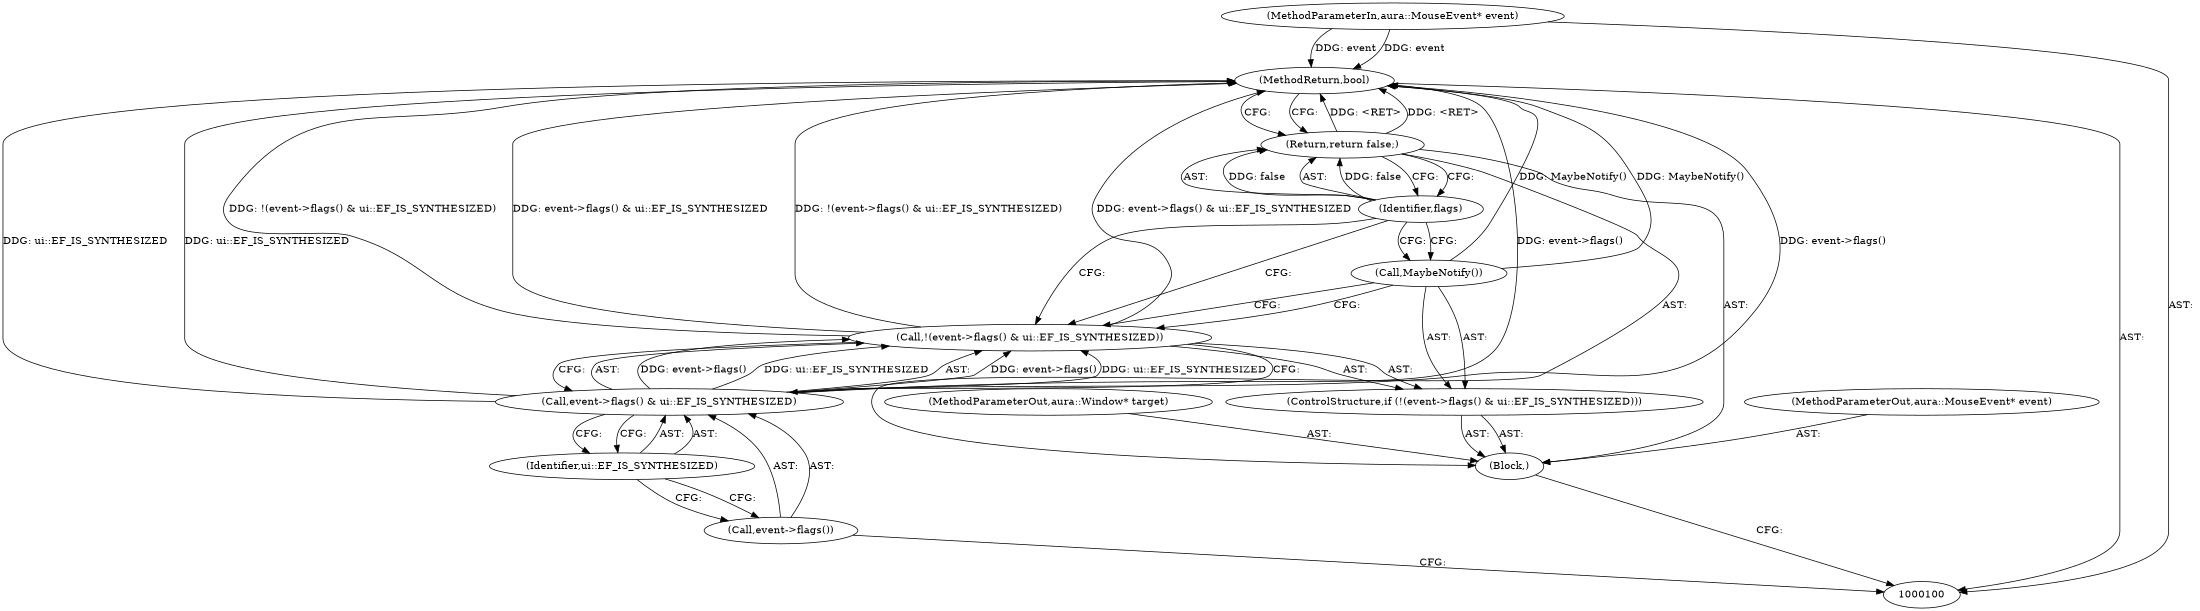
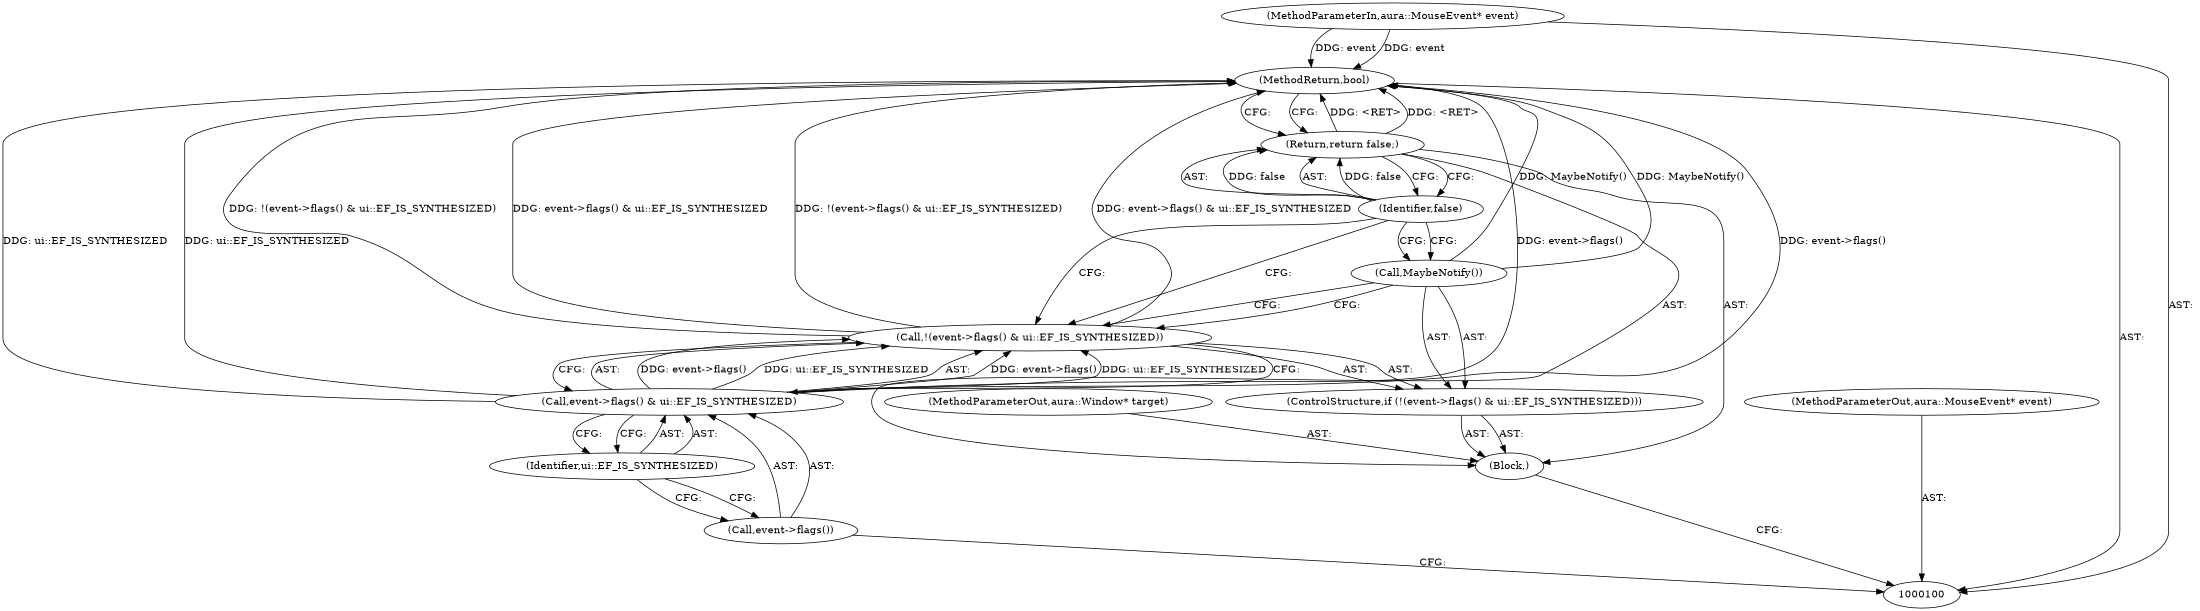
node "(Identifier,flags)": label "(Identifier,flags)" -> "(Identifier,false)"
edge "(MethodParameterOut,aura::MouseEvent* event)" -> "(Block,)": now "(MethodParameterOut,aura::MouseEvent* event)" -> "1000100"
